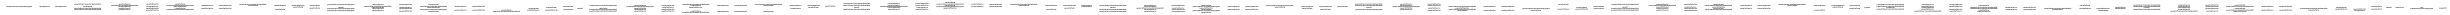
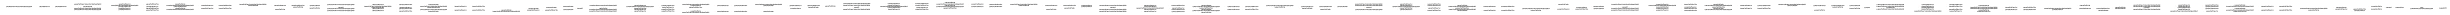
node "162 GoogLeNet/Inception[d4]/Sequential[b2]/ReLU[2]/RELU": added
